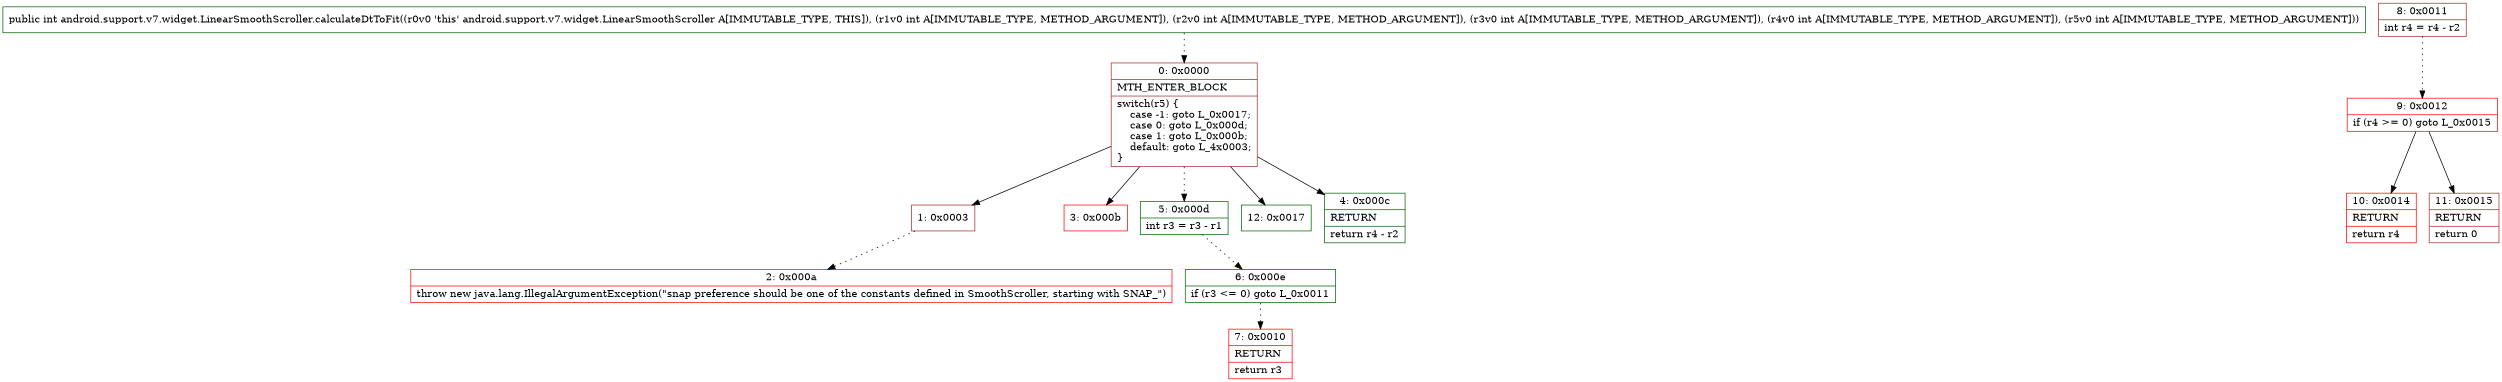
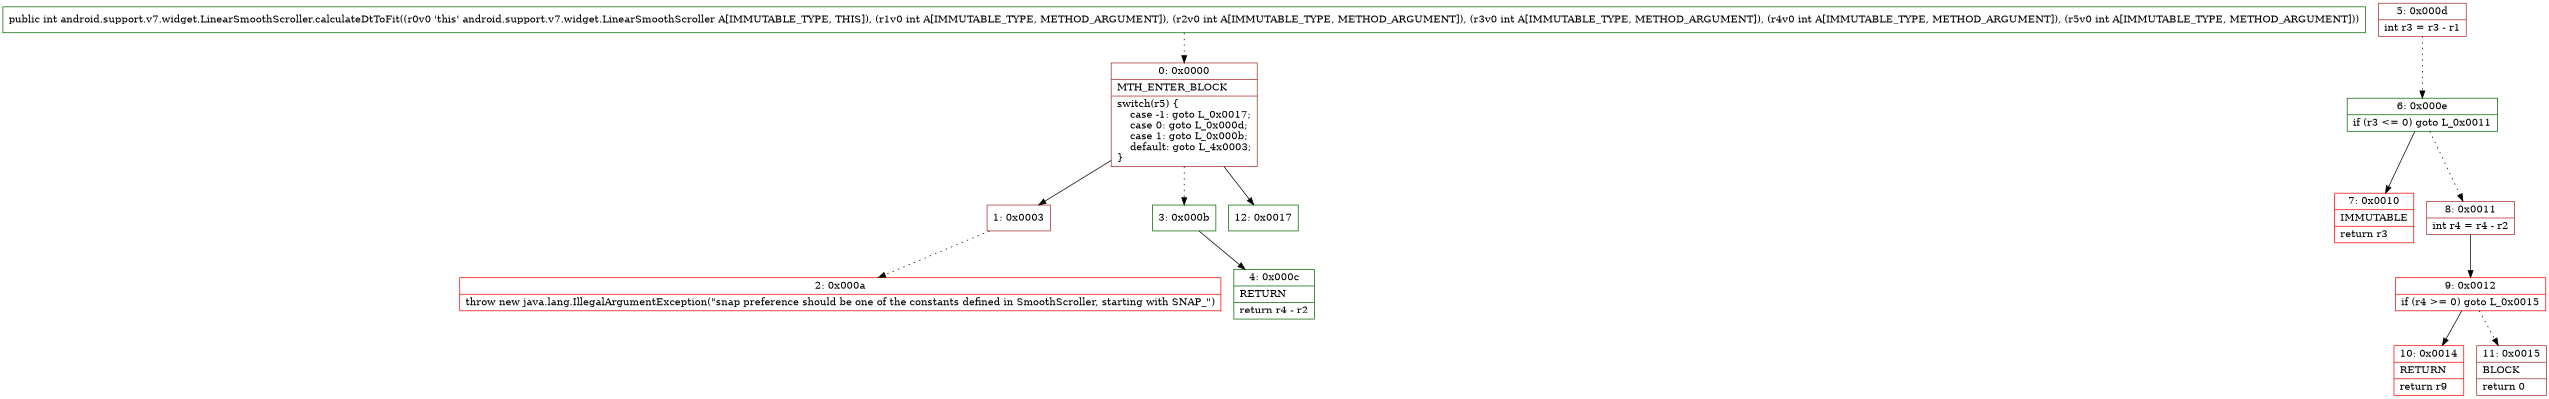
edge "8: 0x0011" -> "9: 0x0012": style dotted -> solid
edge "9: 0x0012" -> "11: 0x0015": style solid -> dotted
edge "6: 0x000e" -> "8: 0x0011": added
edge "0: 0x0000" -> "4: 0x000c": now "3: 0x000b" -> "4: 0x000c"
edge "0: 0x0000" -> "5: 0x000d": removed
edge "0: 0x0000" -> "3: 0x000b": style solid -> dotted
node "3: 0x000b": color red -> darkgreen
node "5: 0x000d": color darkgreen -> brown
node "11: 0x0015": text "RETURN" -> "BLOCK"
node "10: 0x0014": text "return r4" -> "return r9"
edge "6: 0x000e" -> "7: 0x0010": style dotted -> solid
node "7: 0x0010": text "RETURN" -> "IMMUTABLE"
